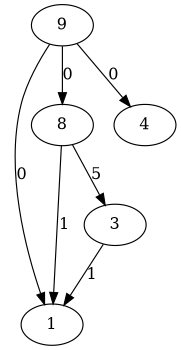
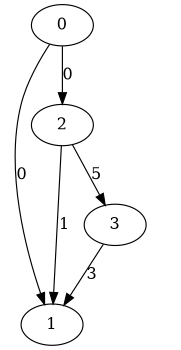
node "9": label "9" -> "0"
node "8": label "8" -> "2"
node "4": removed
edge "3" -> "1": label "1" -> "3"
